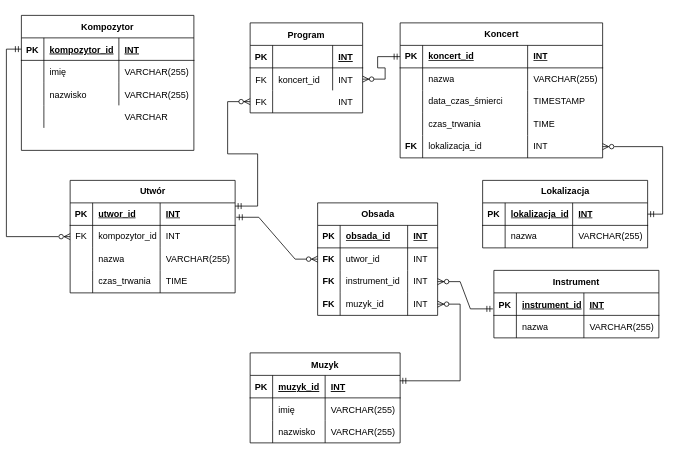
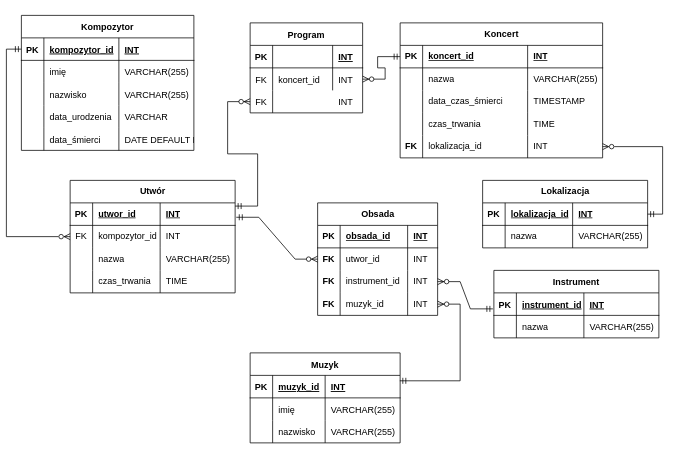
node "data_urodzenia": added
node "data_śmierci": added
node "DATE DEFAULT NULL": added
